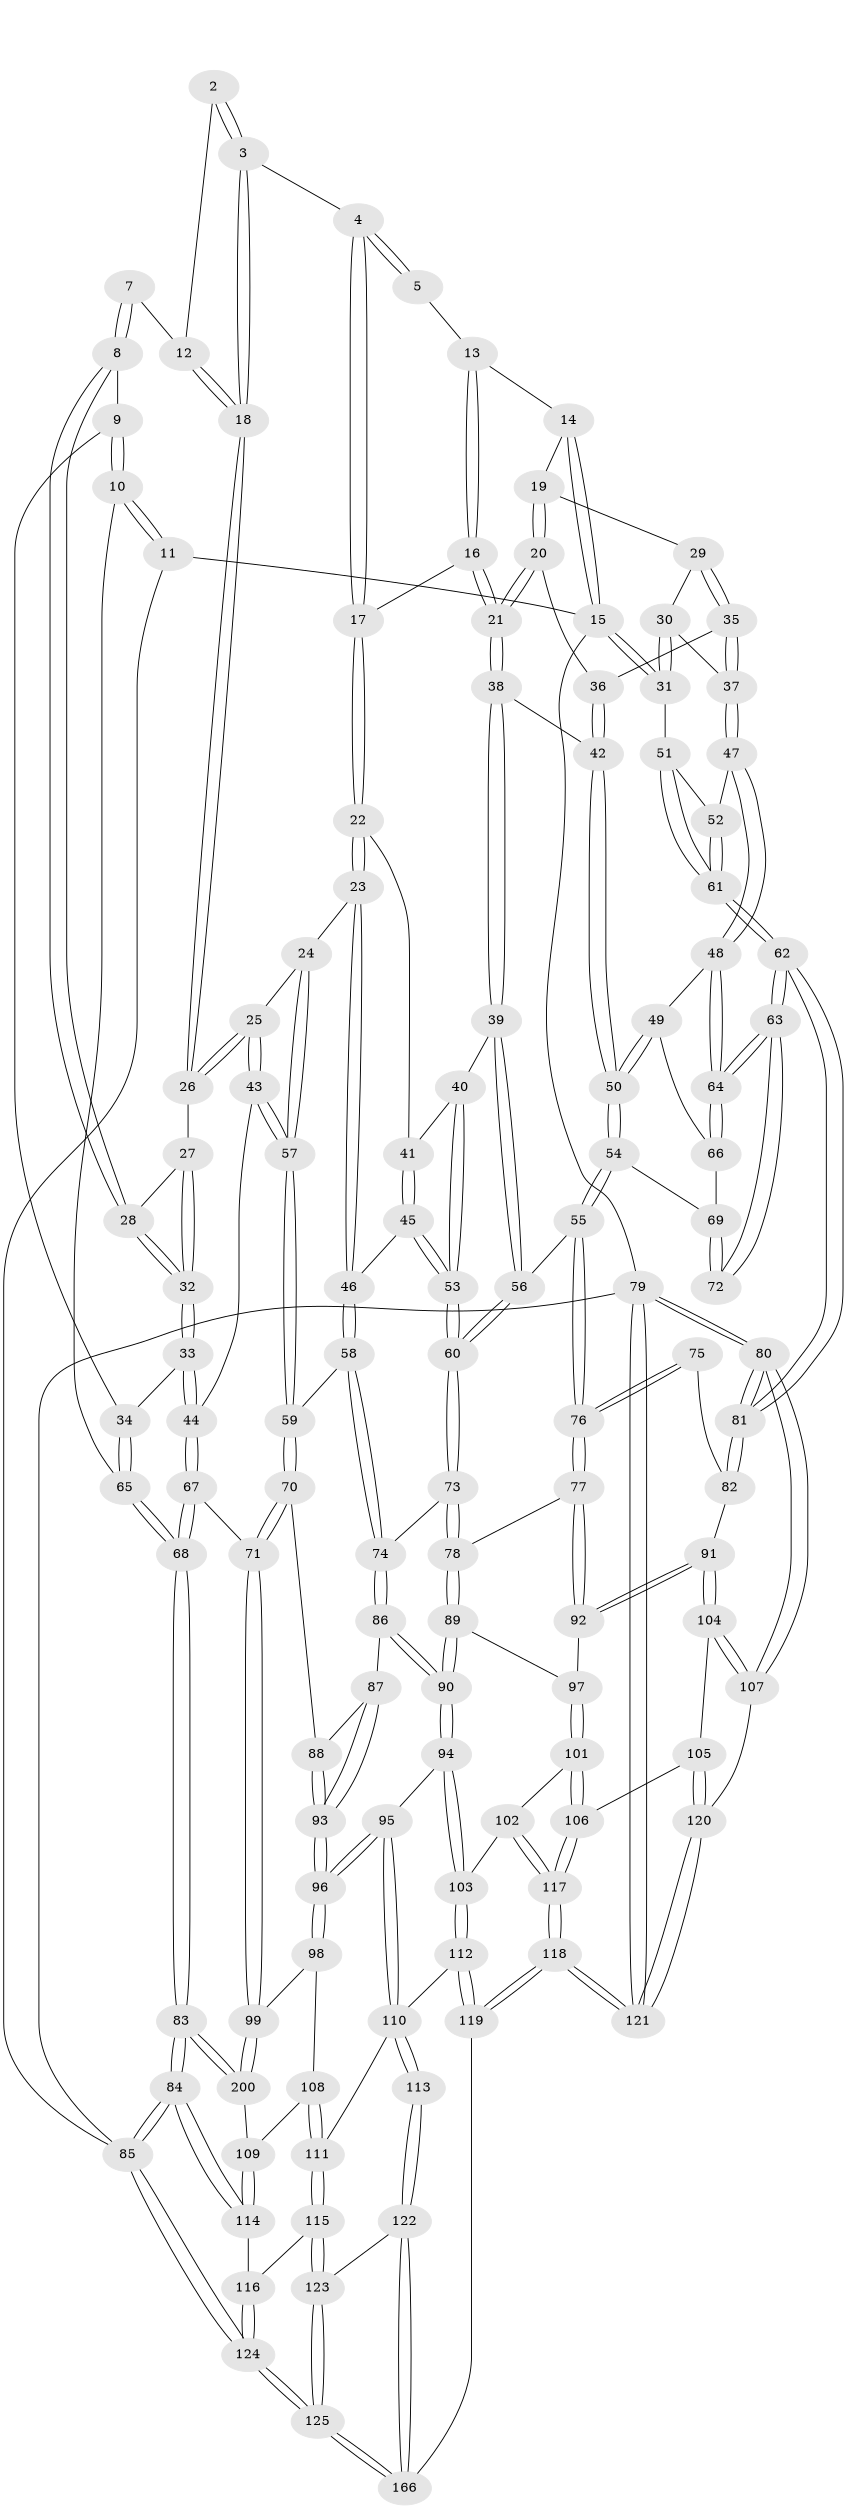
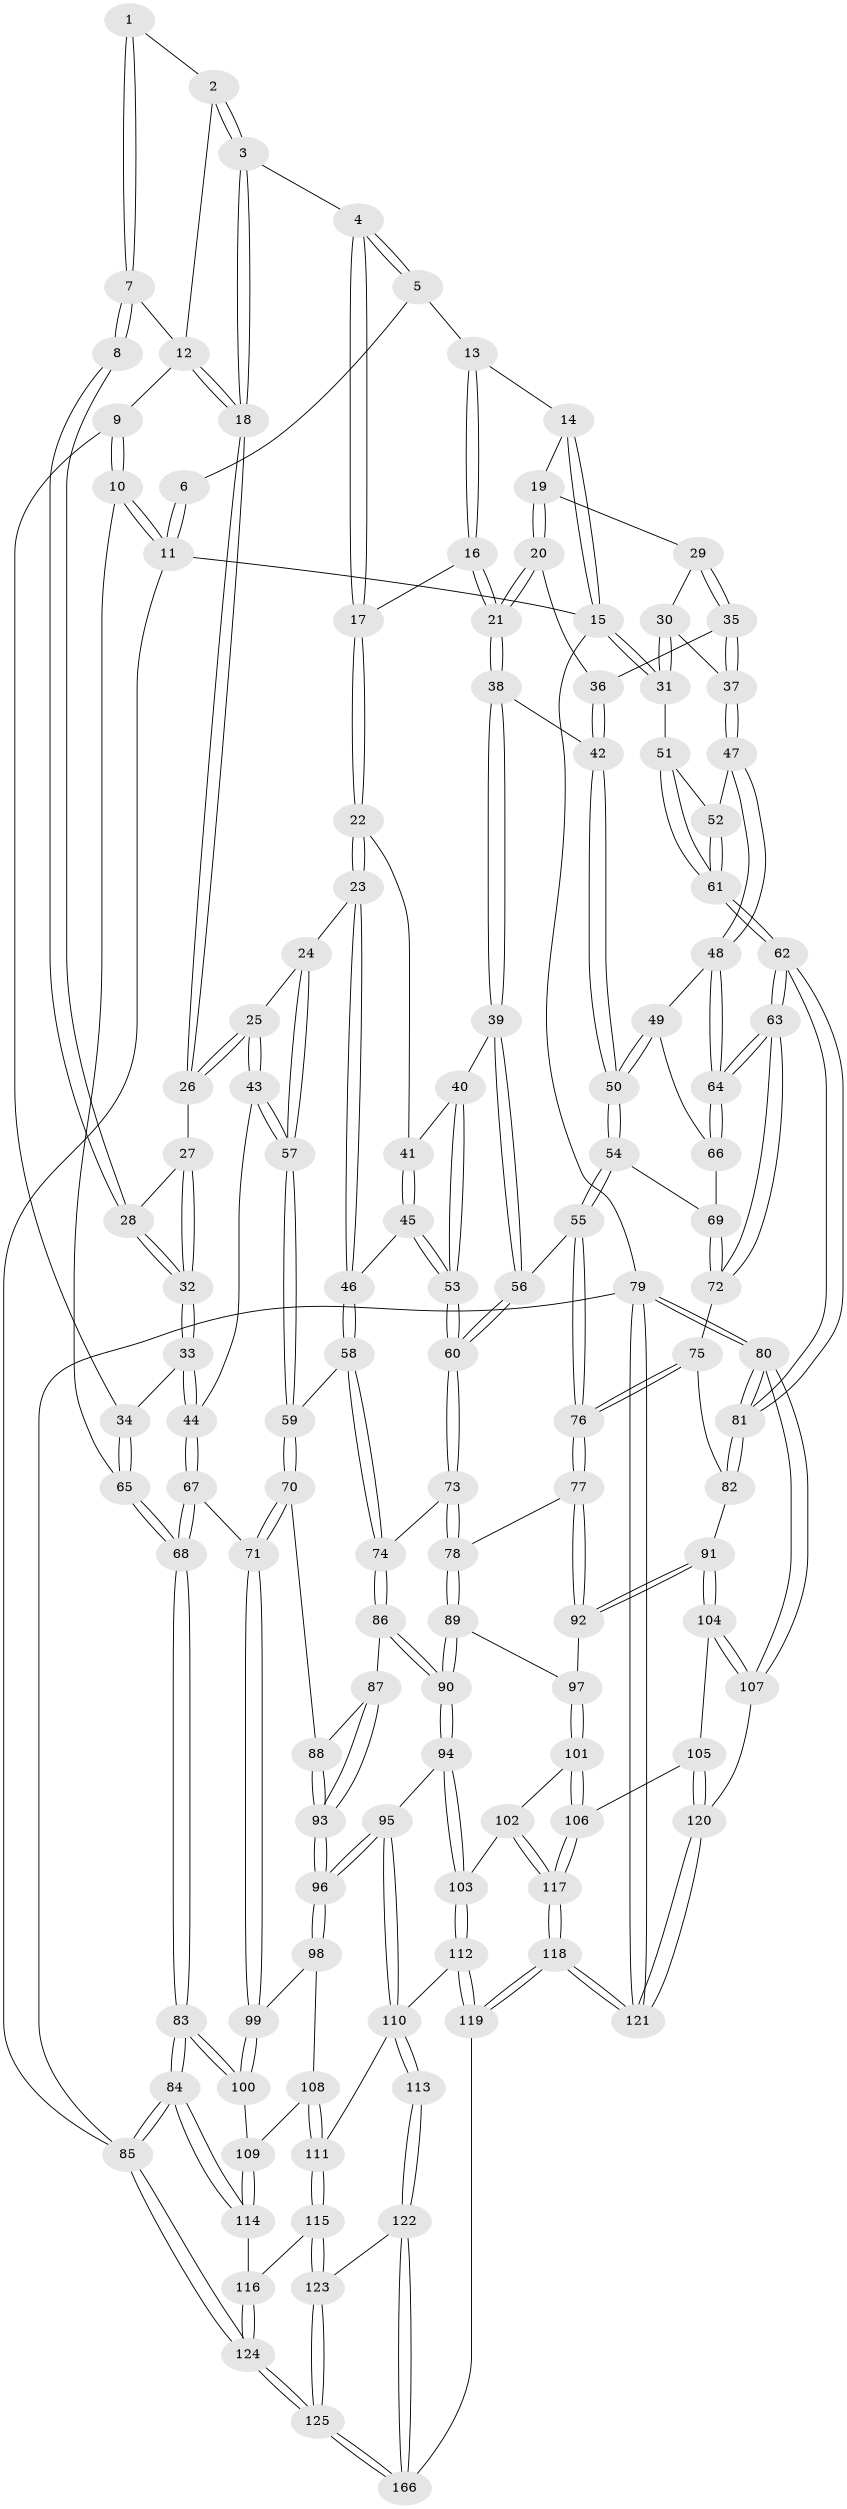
node "1": added
edge "8" -- "9": now "12" -- "9"
node "6": added
edge "72" -- "75": added
node "200": label "200" -> "100"
